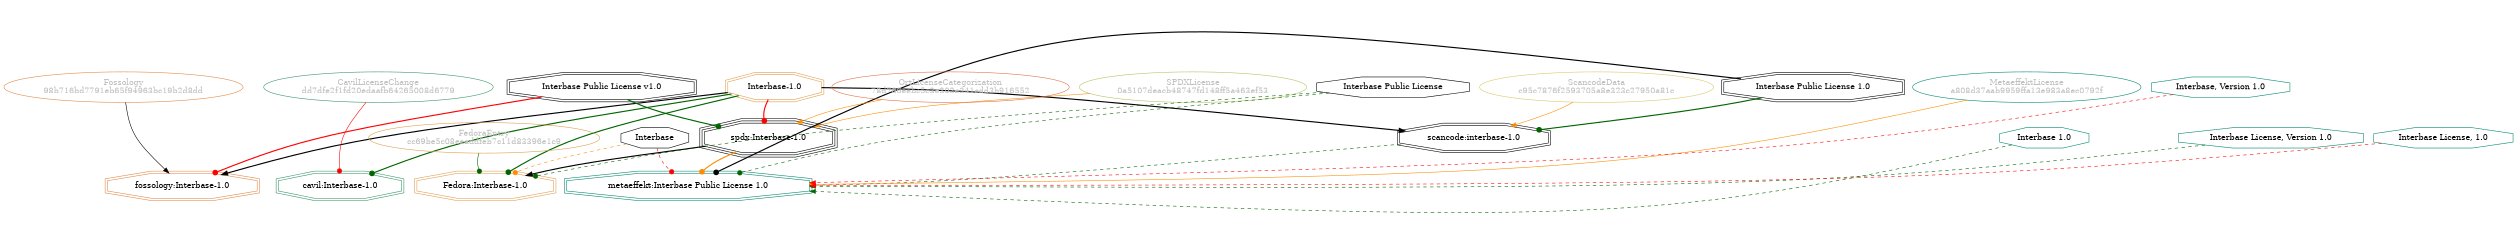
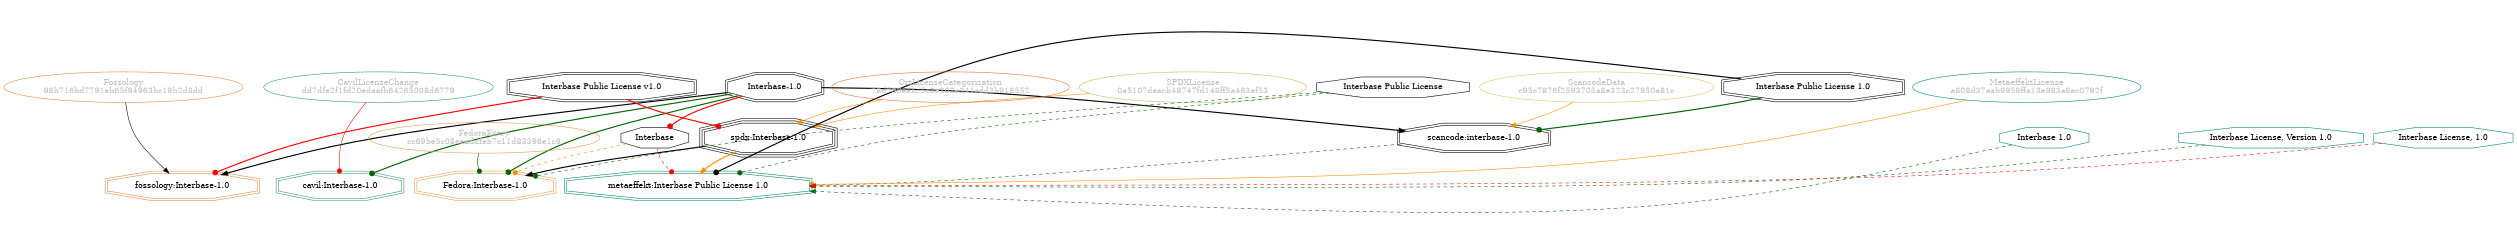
node "Interbase-1.0": color #e09d4b -> black
node "Interbase, Version 1.0": removed
edge "Interbase-1.0" -> "spdx:Interbase-1.0": now "Interbase-1.0" -> "Interbase"
edge "Interbase Public License v1.0" -> "spdx:Interbase-1.0": color darkgreen -> red
edge "spdx:Interbase-1.0" -> "metaeffekt:Interbase Public License 1.0": arrowhead dot -> normal
